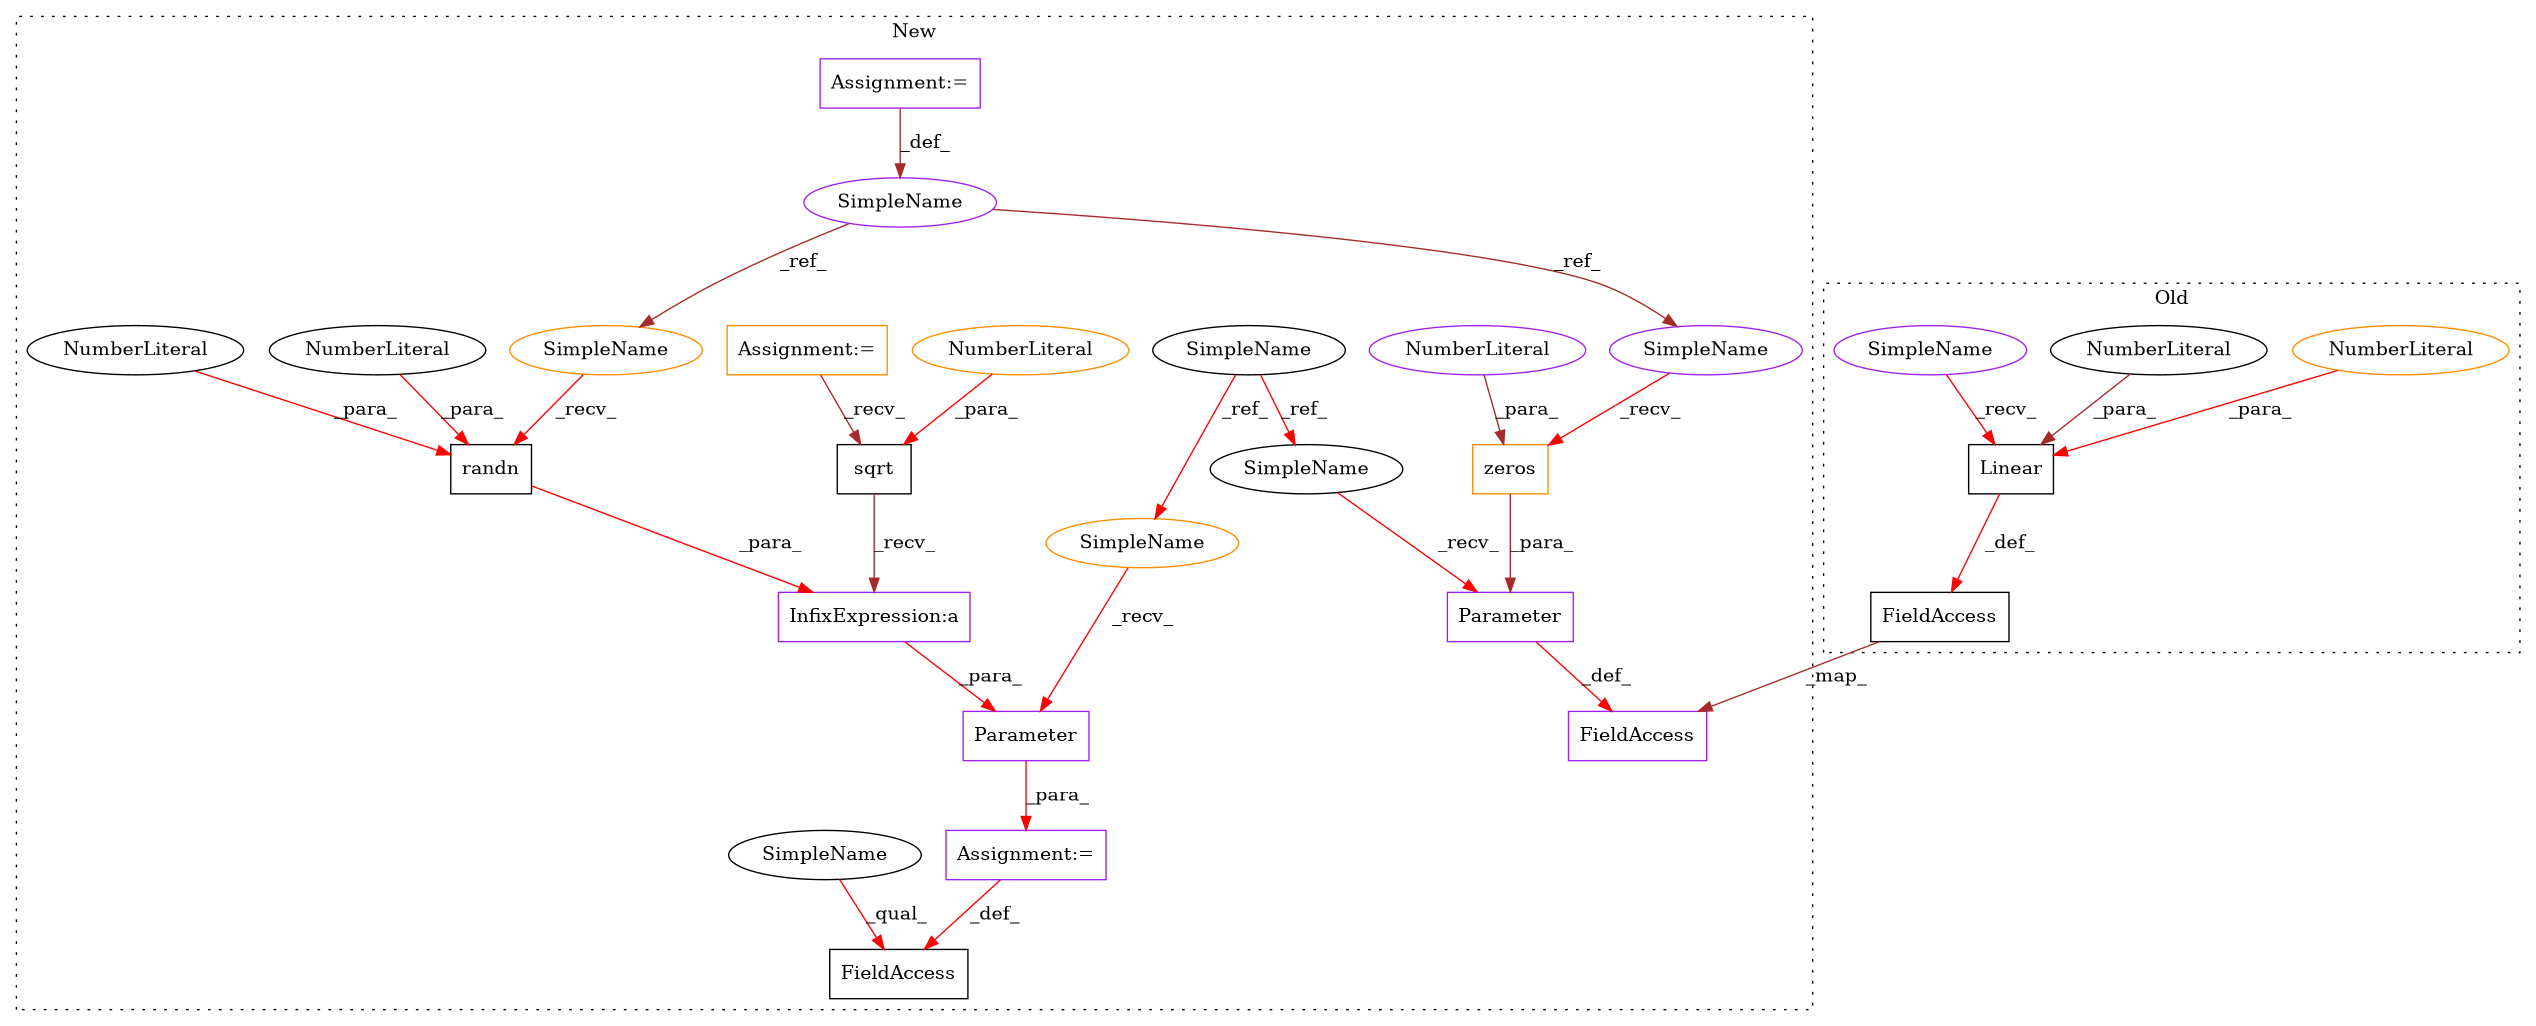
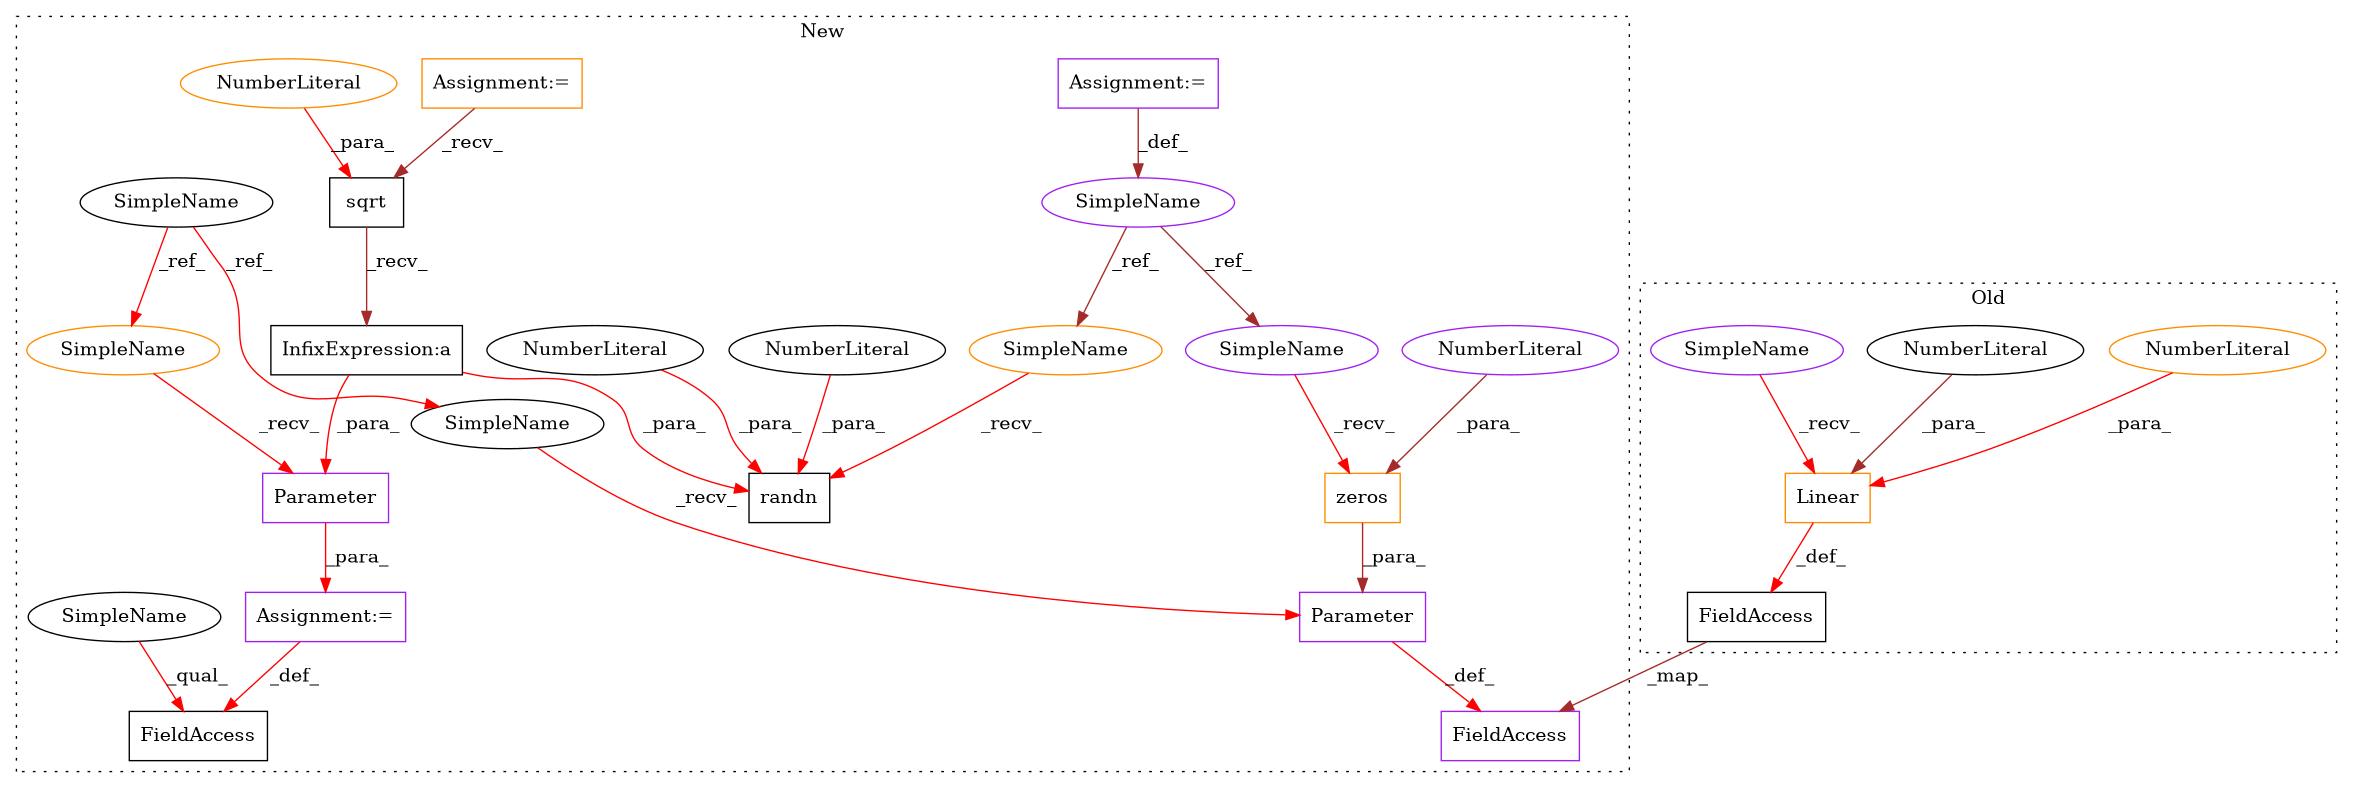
node "Linear": color black -> darkorange
edge "randn" -> "InfixExpression:a": reversed
node "InfixExpression:a": color purple -> black
